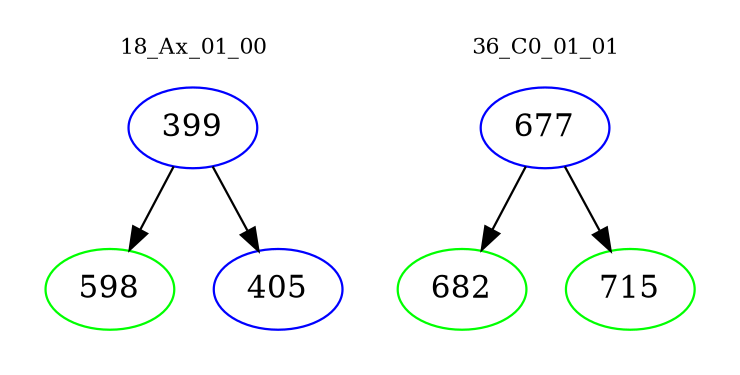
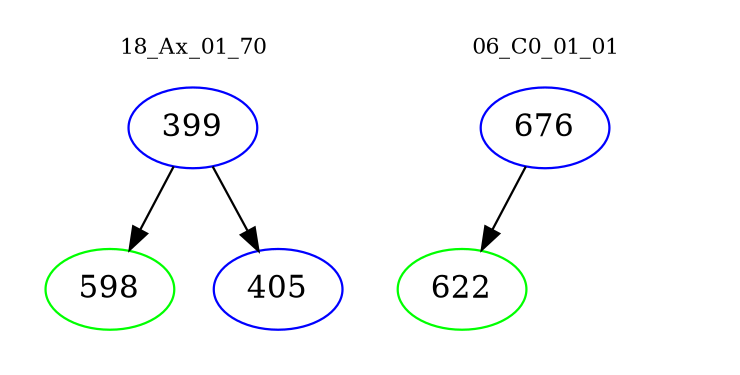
cluster "18_Ax_01_00": label "18_Ax_01_00" -> "18_Ax_01_70"
cluster "36_C0_01_01": label "36_C0_01_01" -> "06_C0_01_01"
node "677": label "677" -> "676"
node "682": label "682" -> "622"
node "715": removed
